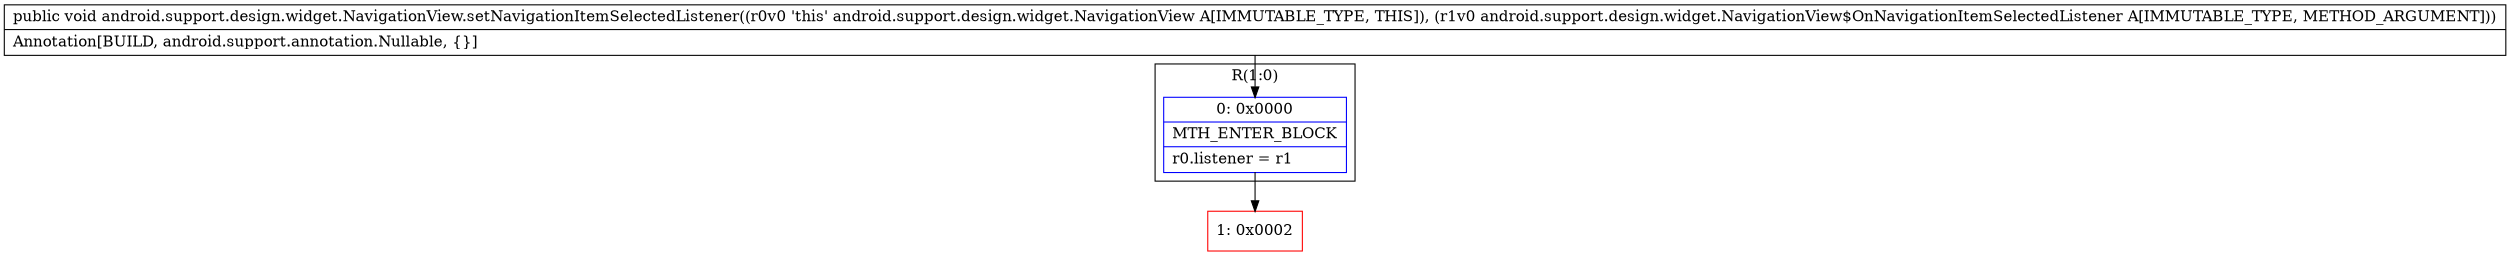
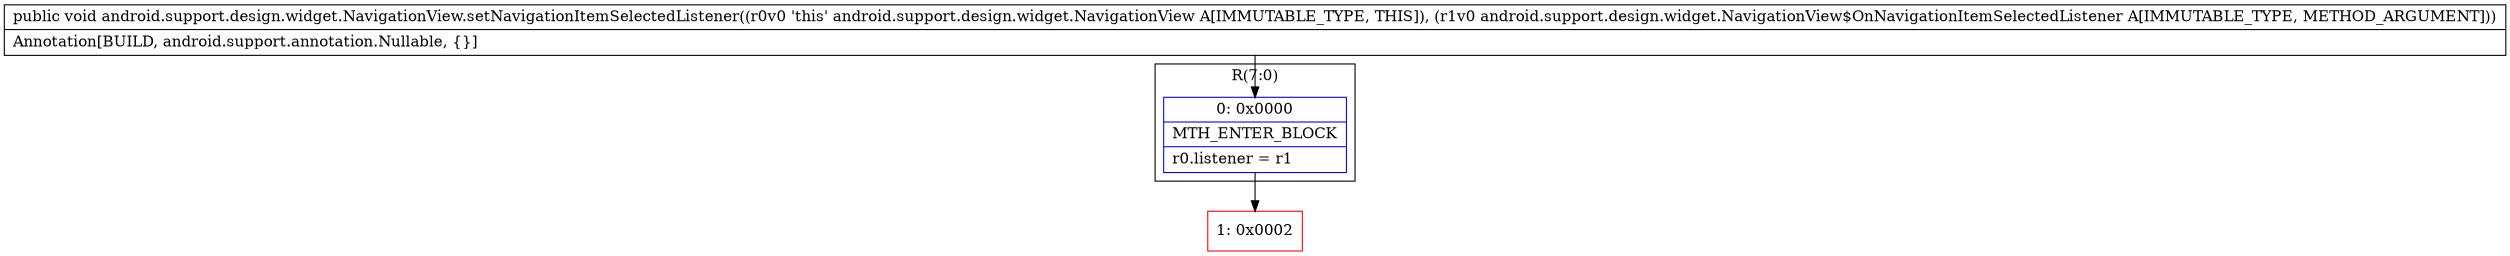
cluster "R(1:0)": label "R(1:0)" -> "R(7:0)"
